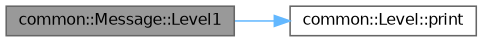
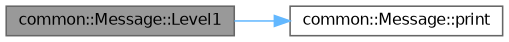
node "common::Level::print": label "common::Level::print" -> "common::Message::print"
